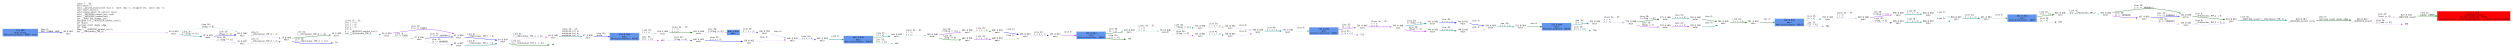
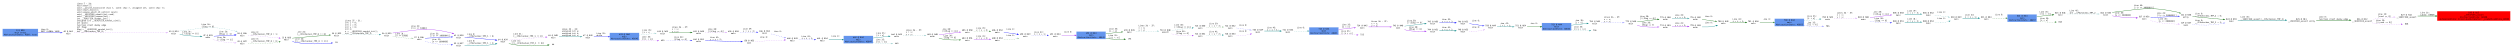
node "655 @ N50 main": fillcolor cornflowerblue -> white
